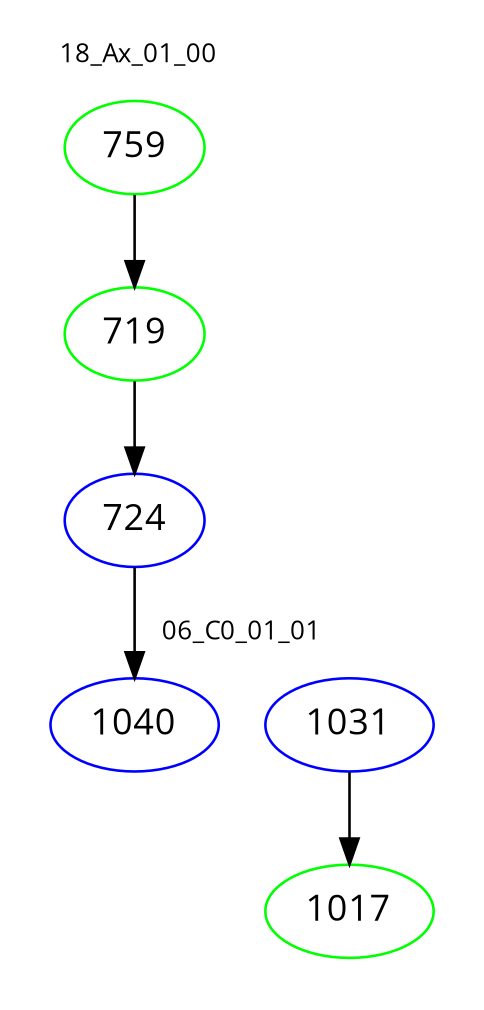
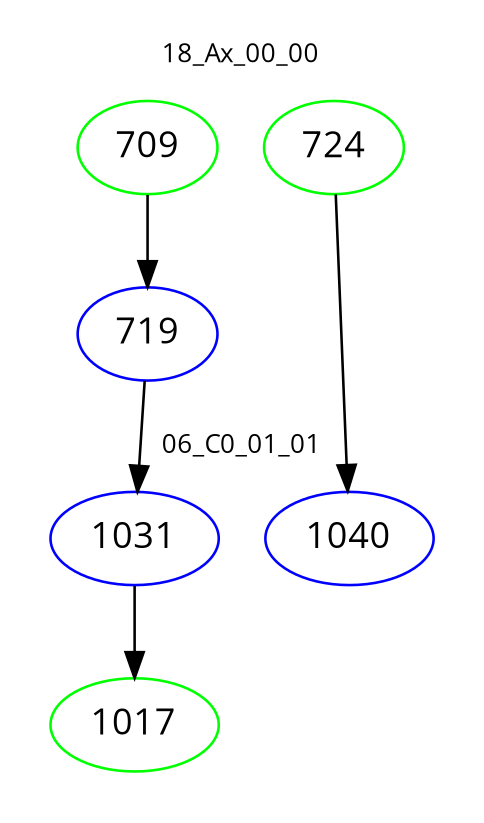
cluster "18_Ax_01_00": label "18_Ax_01_00" -> "18_Ax_00_00"
node "759": label "759" -> "709"
node "719": color green -> blue
edge "719" -> "724": now "719" -> "1031"
node "724": color blue -> green
